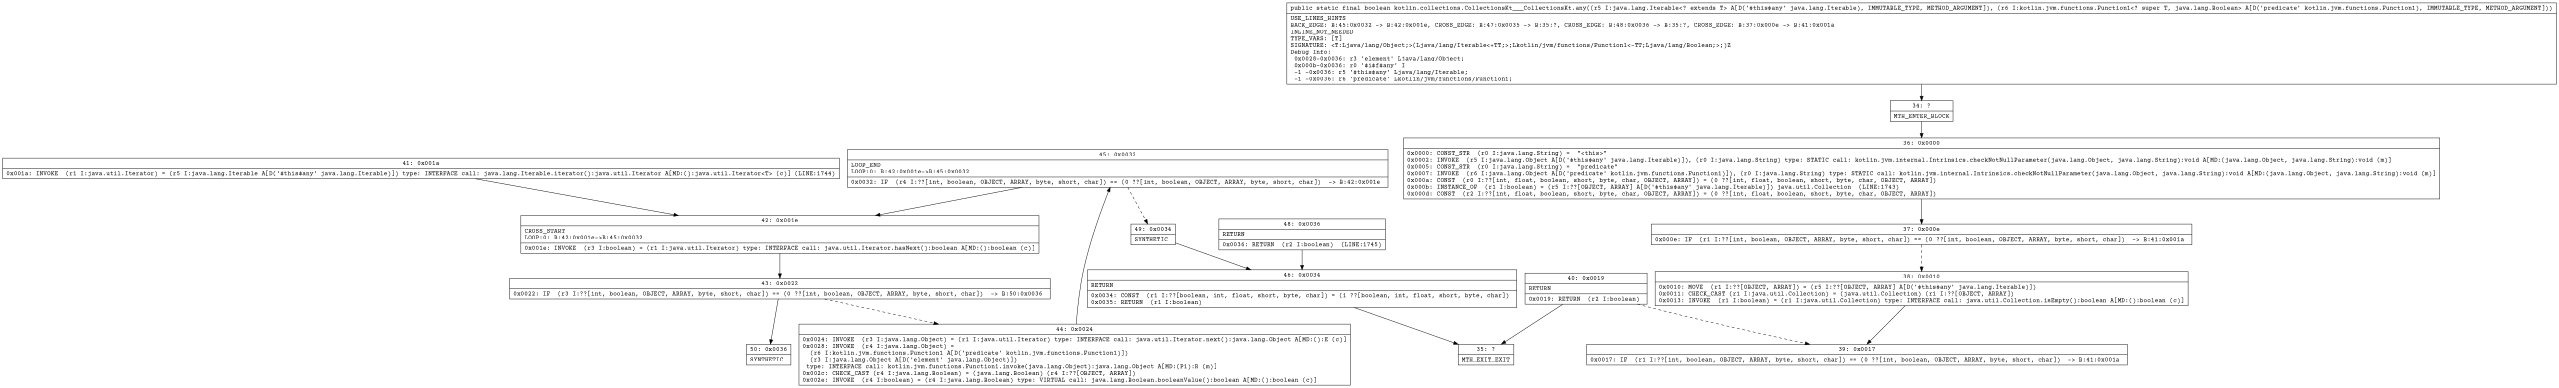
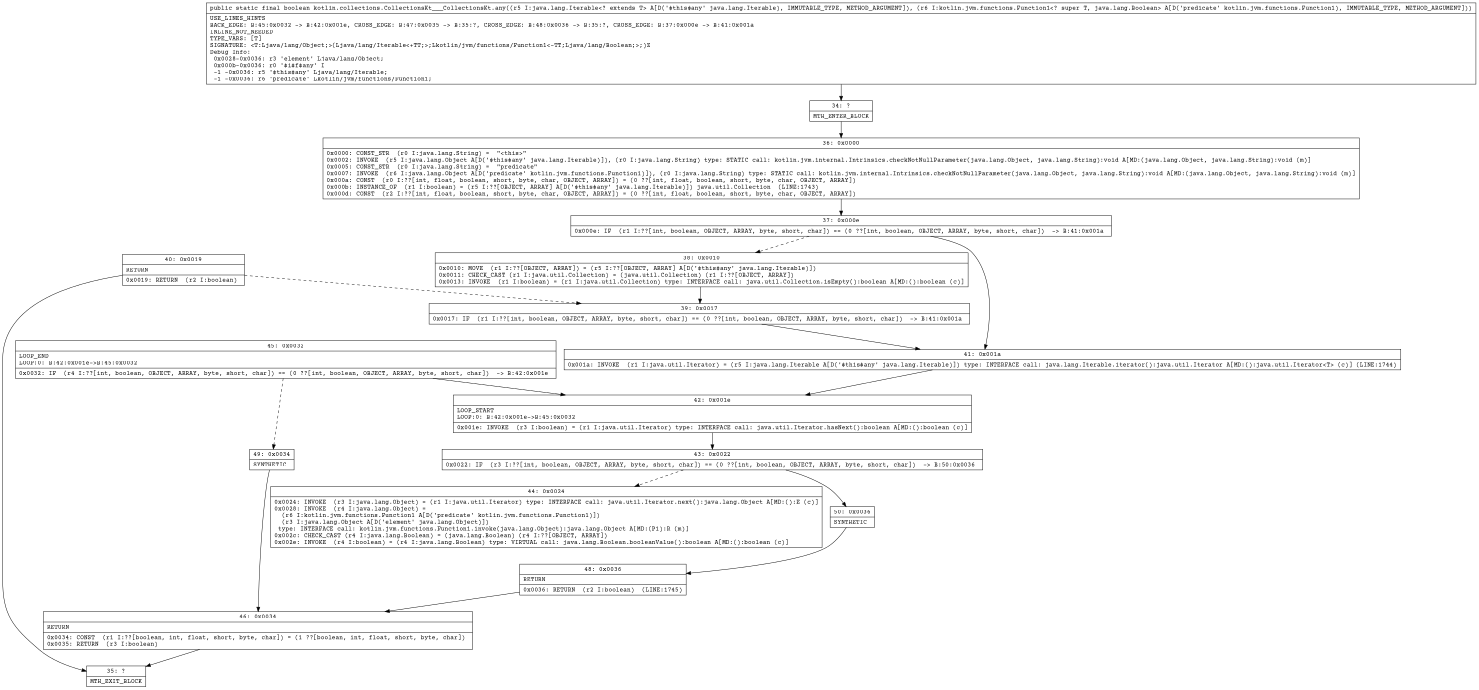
node "42: 0x001e": text "CROSS_START" -> "LOOP_START"
edge "44: 0x0024" -> "45: 0x0032": removed
edge "37: 0x000e" -> "41: 0x001a": added
node "46: 0x0034": text "0x0035: RETURN  (r1 I:boolean)" -> "0x0035: RETURN  (r3 I:boolean)"
edge "39: 0x0017" -> "41: 0x001a": added
node "35: ?": text "MTH_EXIT_EXIT" -> "MTH_EXIT_BLOCK"
edge "50: 0x0036" -> "48: 0x0036": added
